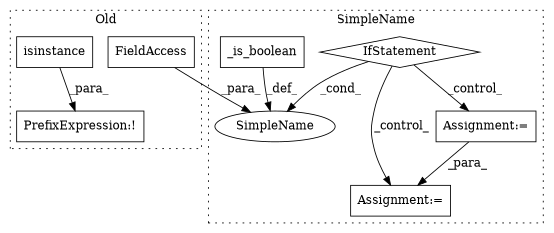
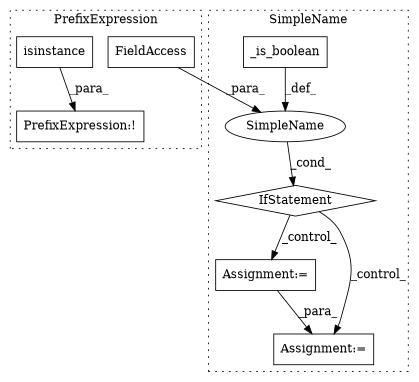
cluster "Old": label "Old" -> "PrefixExpression"
edge "IfStatement" -> "SimpleName": reversed
